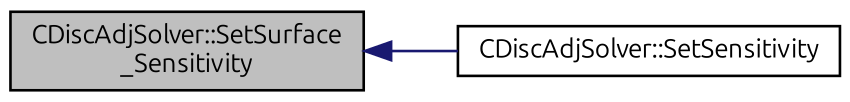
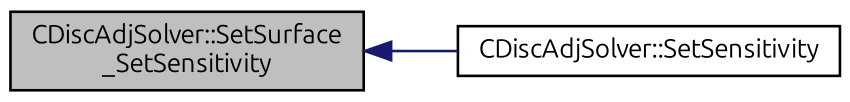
node "CDiscAdjSolver::SetSurface _Sensitivity": label "CDiscAdjSolver::SetSurface _Sensitivity" -> "CDiscAdjSolver::SetSurface _SetSensitivity"
